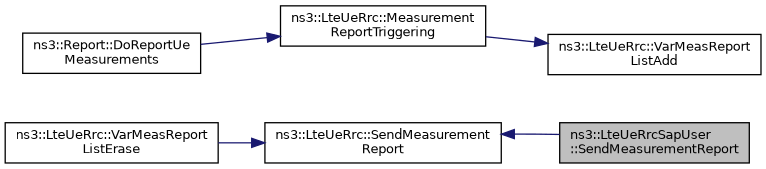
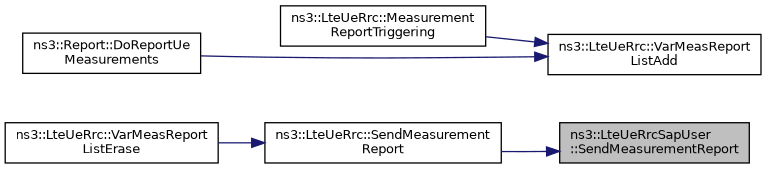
edge "ns3::Report::DoReportUe Measurements" -> "ns3::LteUeRrc::Measurement ReportTriggering": now "ns3::Report::DoReportUe Measurements" -> "ns3::LteUeRrc::VarMeasReport ListAdd"
edge "ns3::LteUeRrcSapUser ::SendMeasurementReport" -> "ns3::LteUeRrc::SendMeasurement Report": reversed
